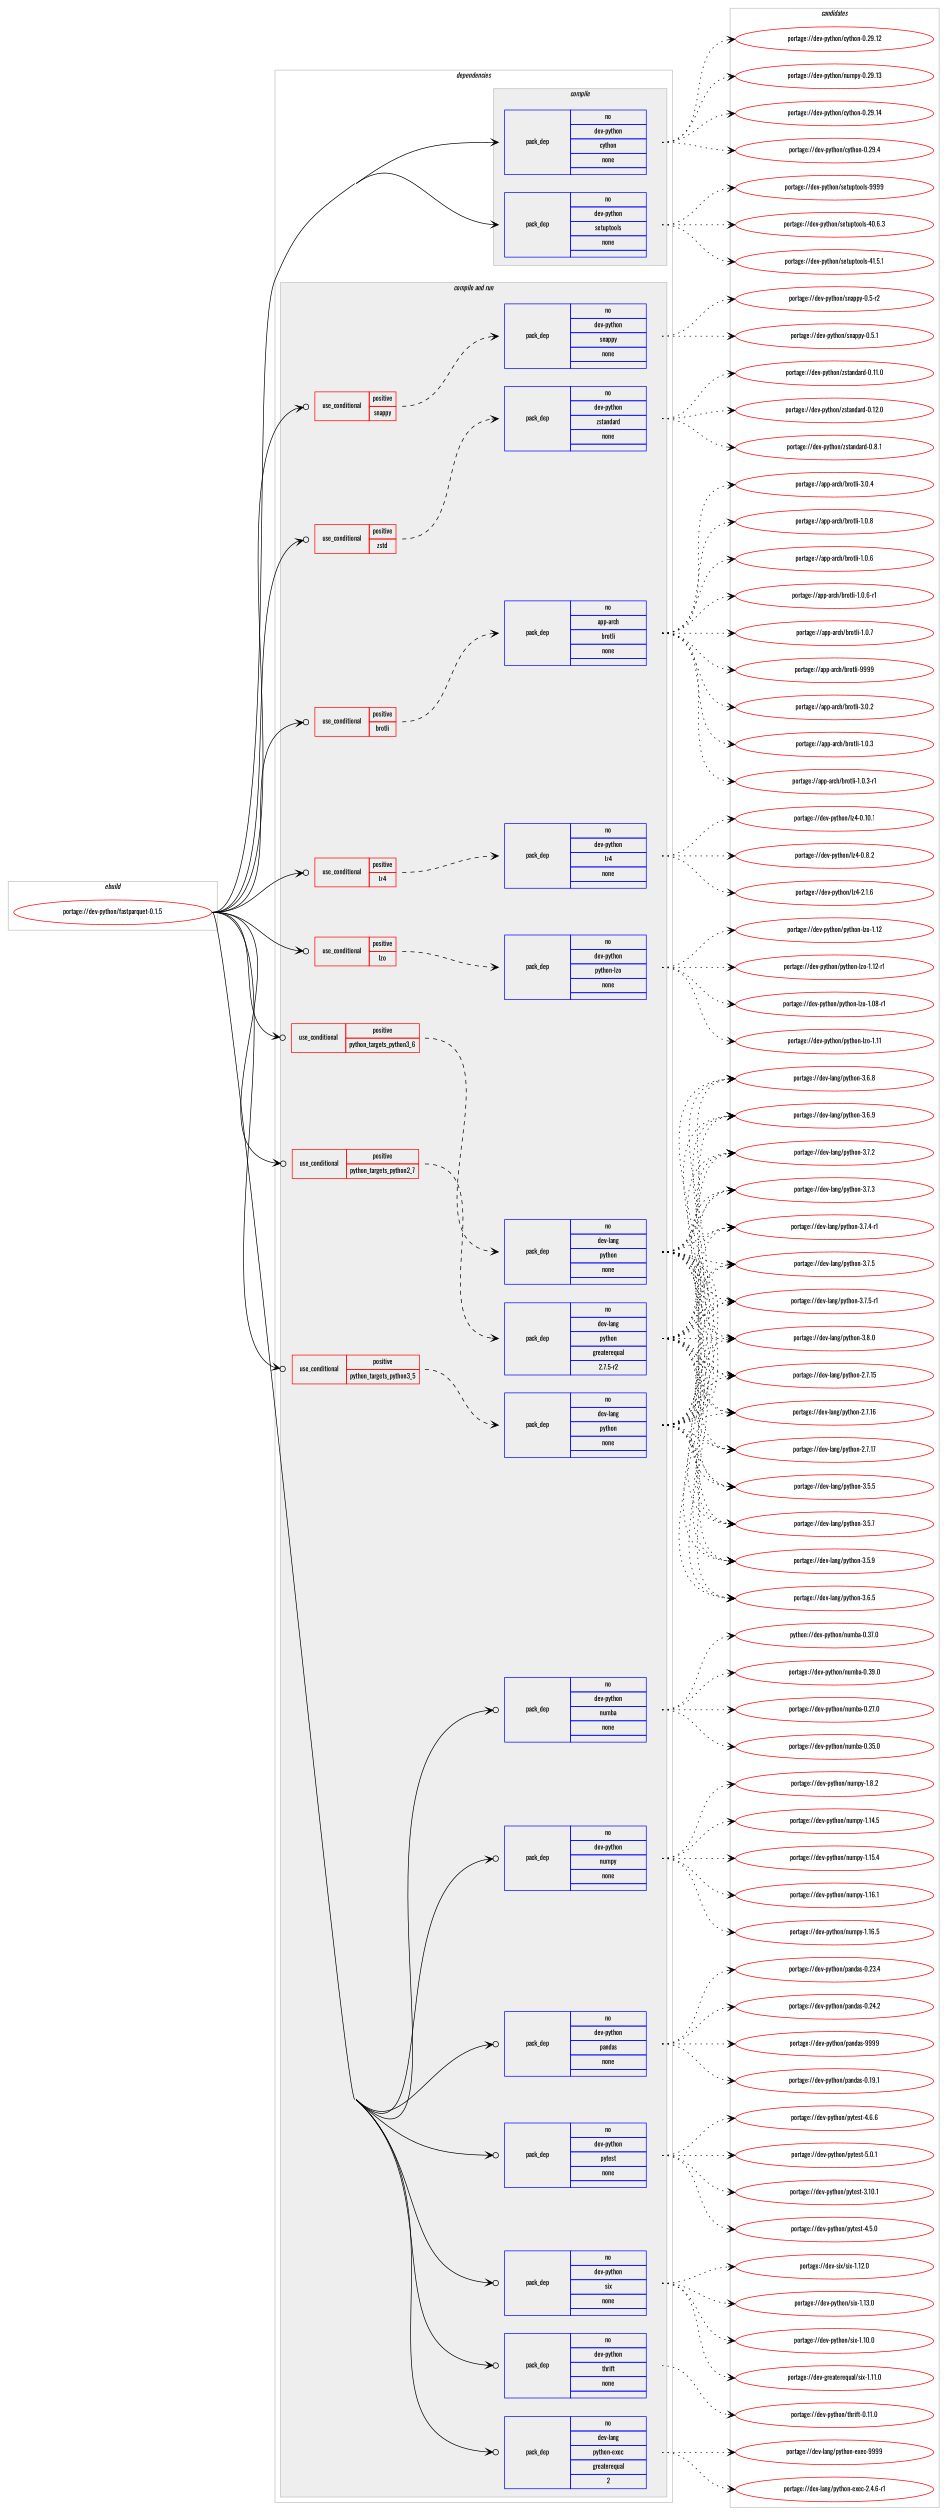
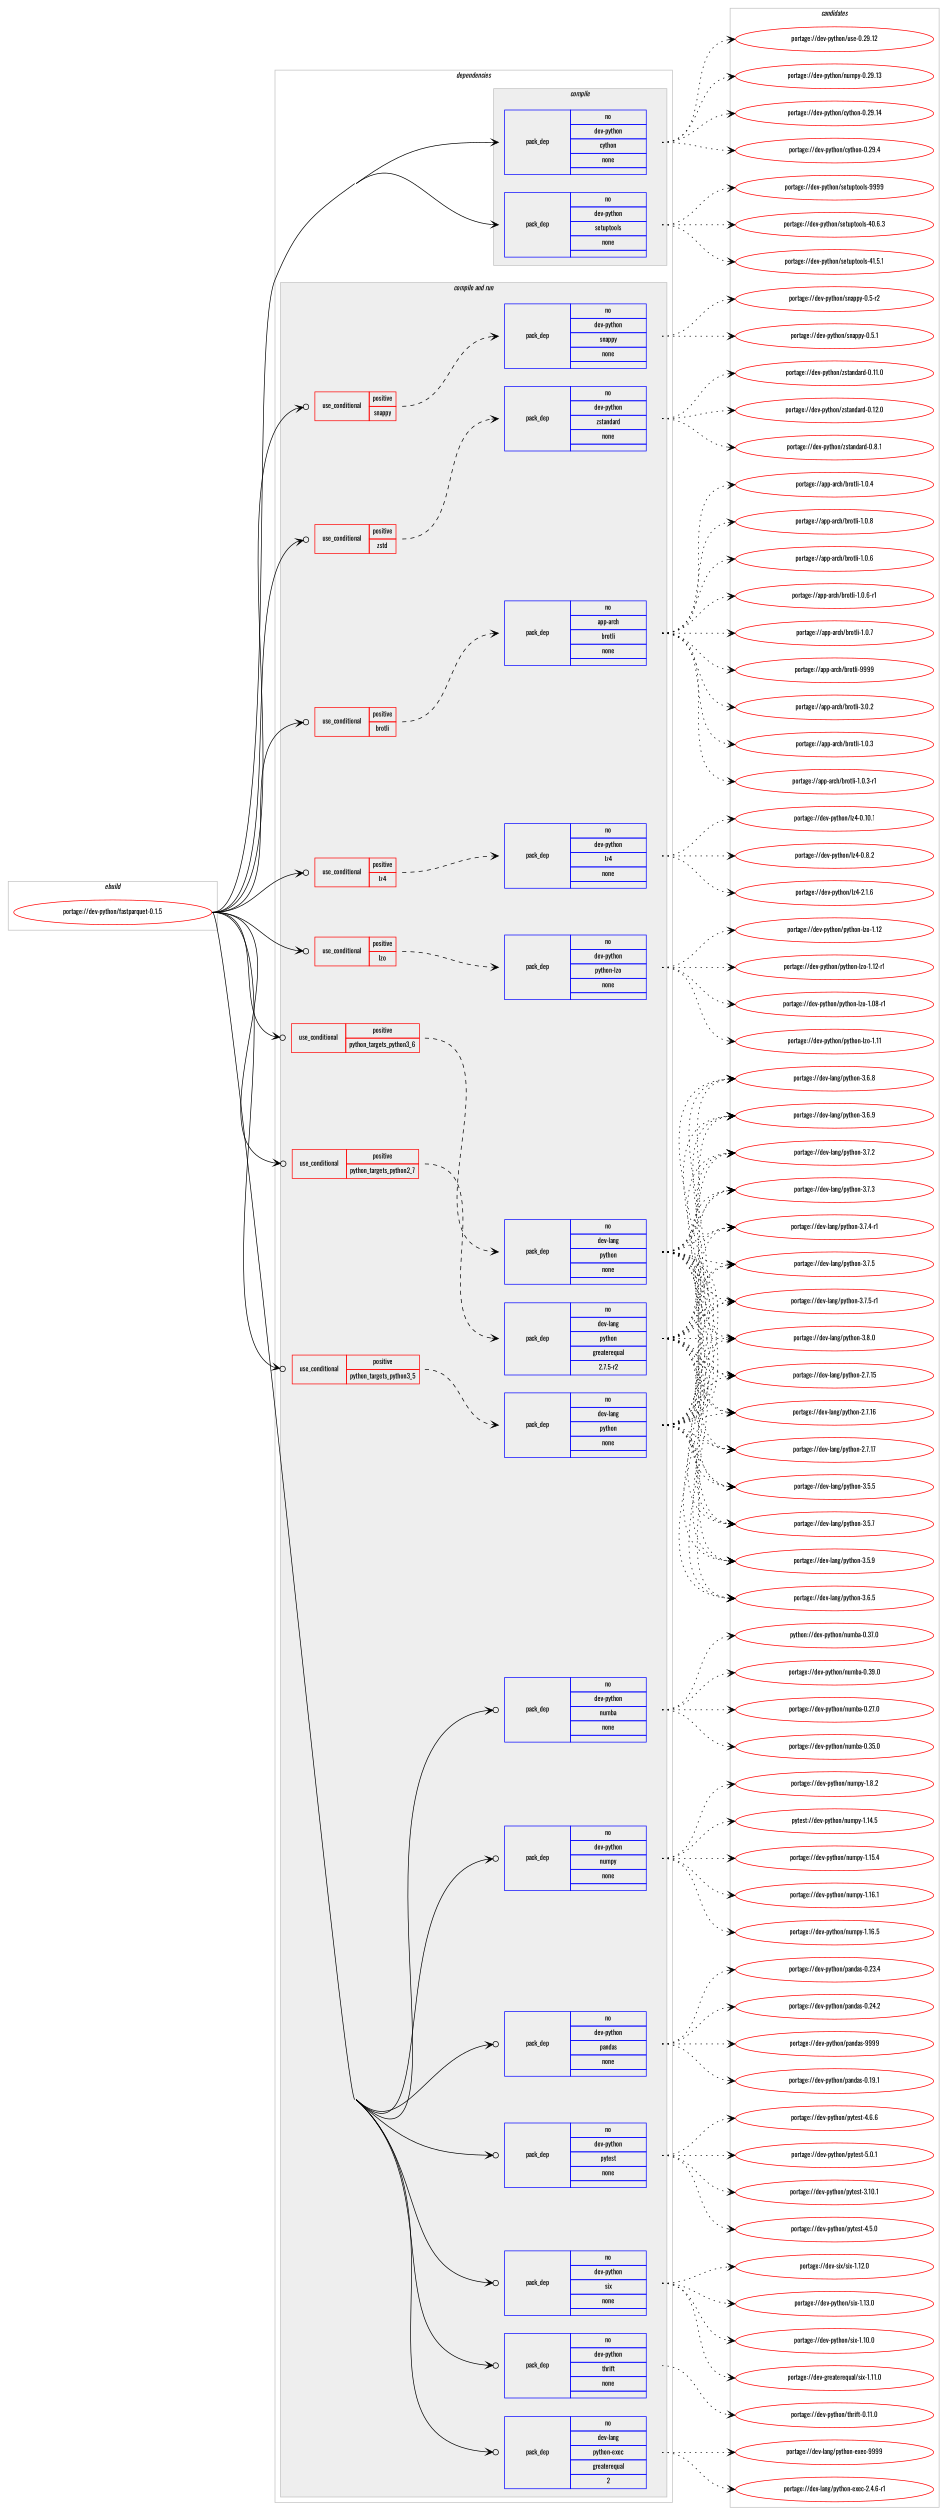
node "portage://dev-python/cython-0.29.12": label "portage://dev-python/cython-0.29.12" -> "portage://dev-python/use-0.29.12"
node "portage://app-arch/brotli-3.0.4": label "portage://app-arch/brotli-3.0.4" -> "portage://app-arch/brotli-1.0.4"
node "portage://dev-python/numpy-1.14.5": label "portage://dev-python/numpy-1.14.5" -> "pytest://dev-python/numpy-1.14.5"
